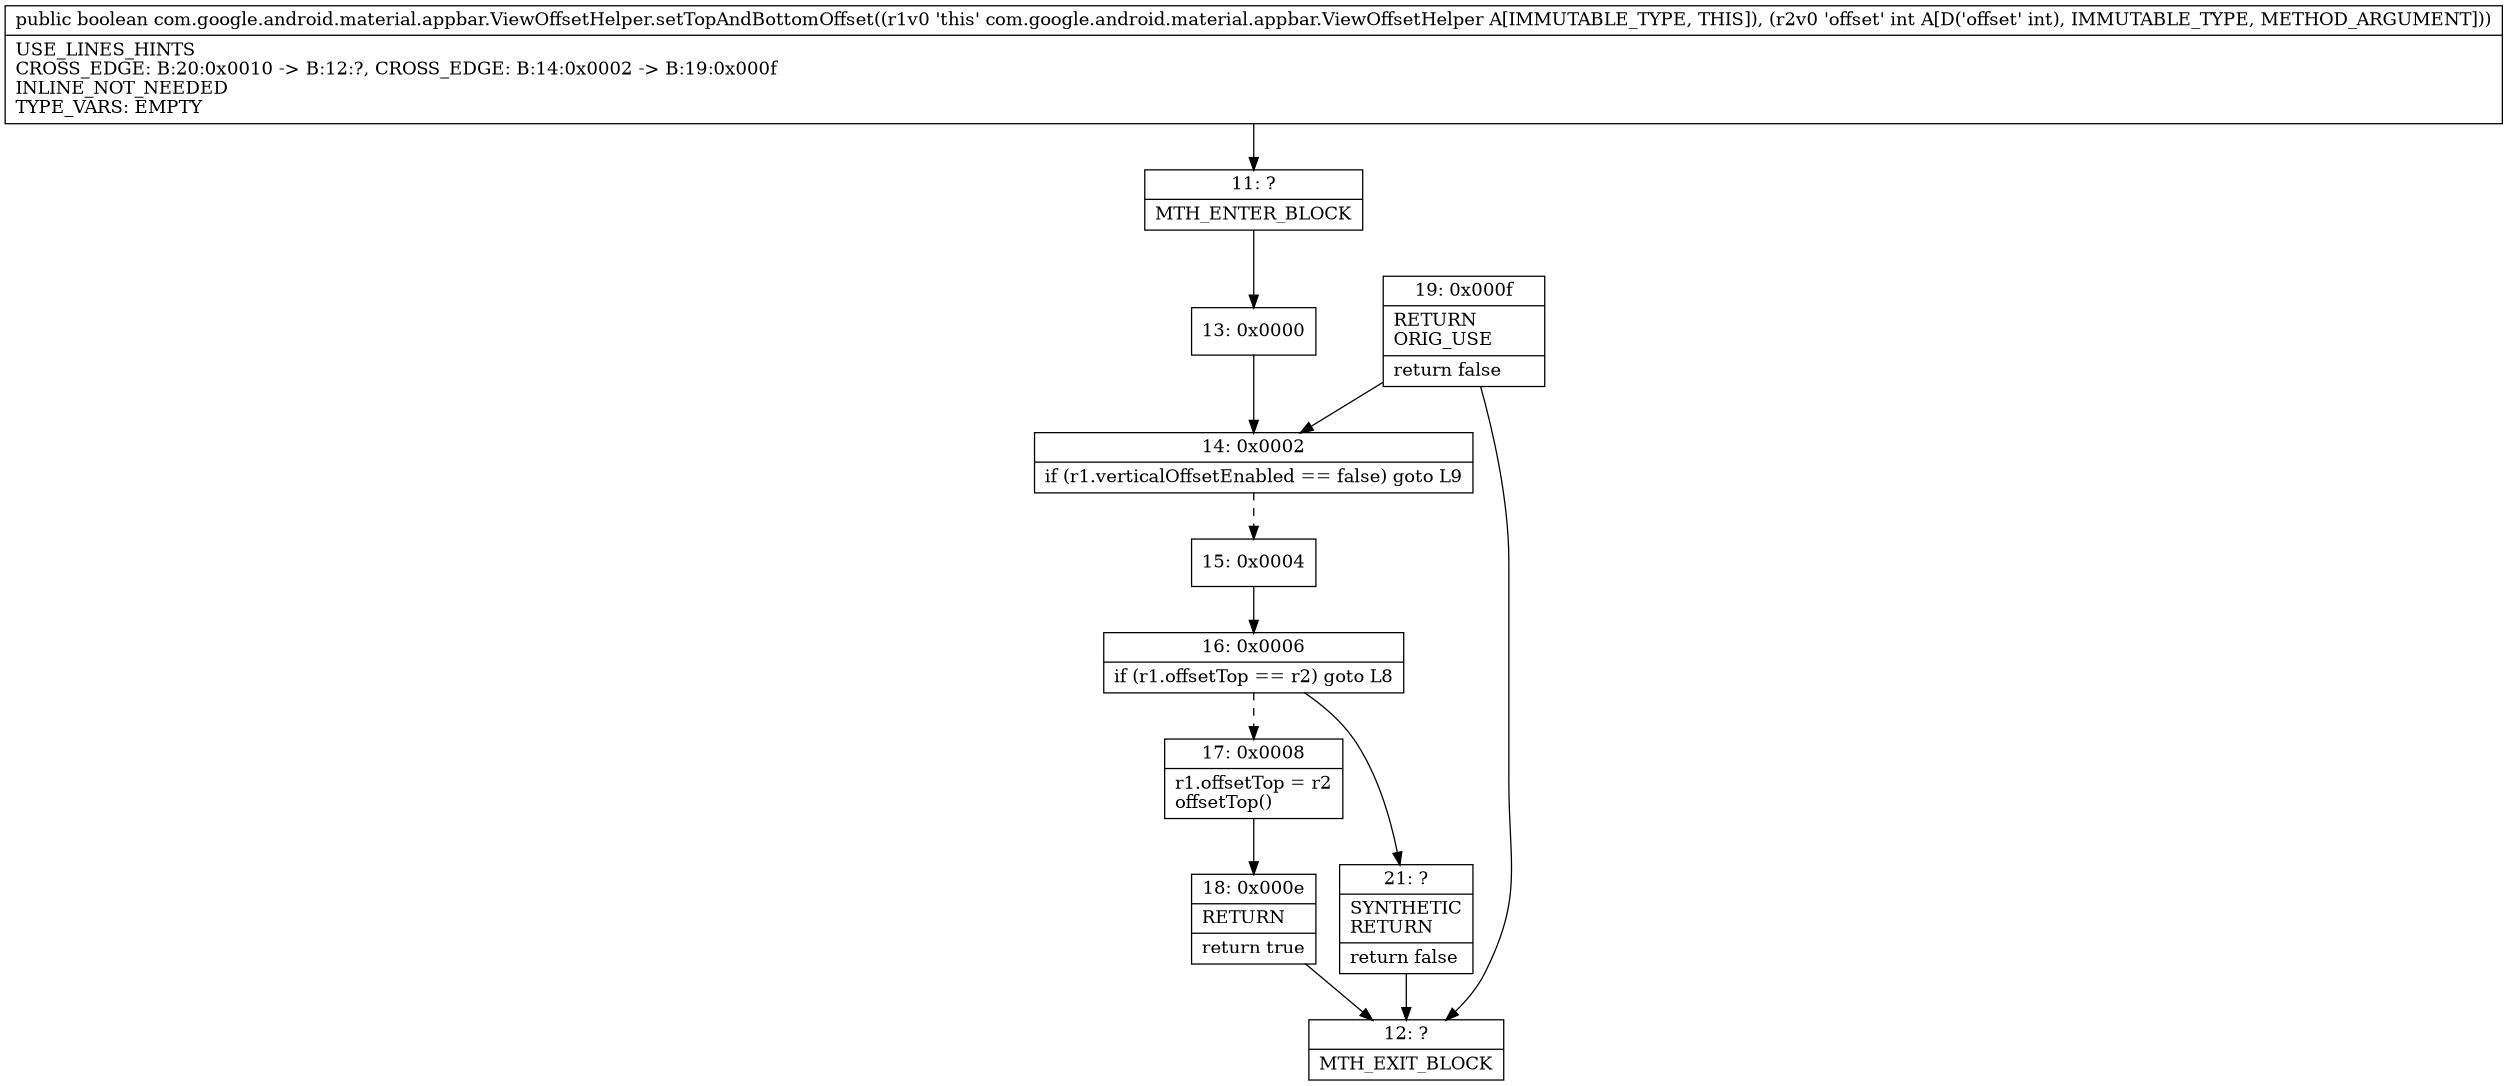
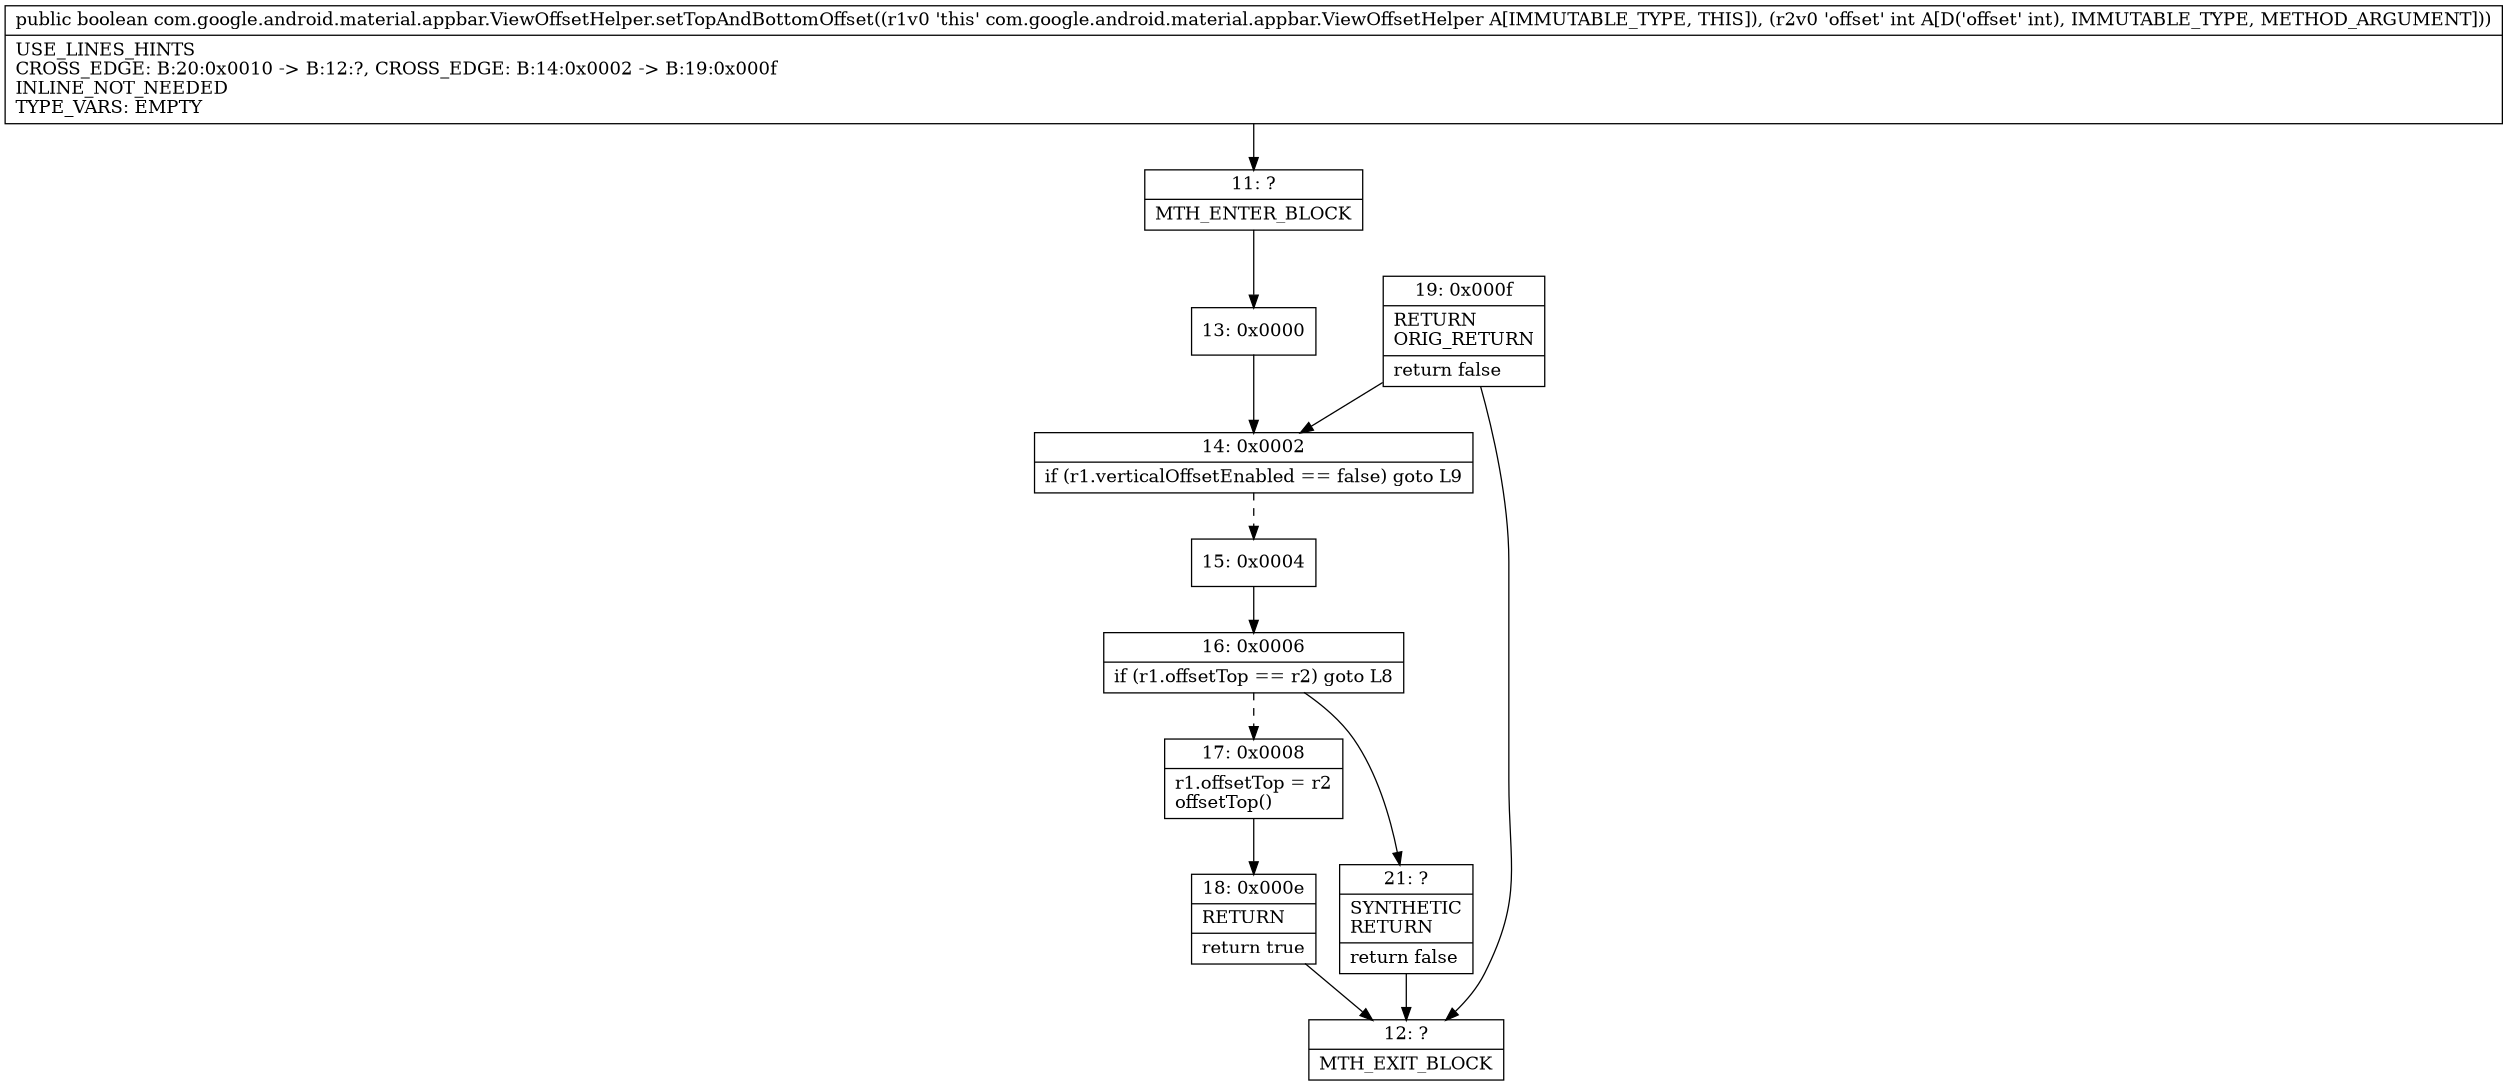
node "19: 0x000f": text "ORIG_USE" -> "ORIG_RETURN"
